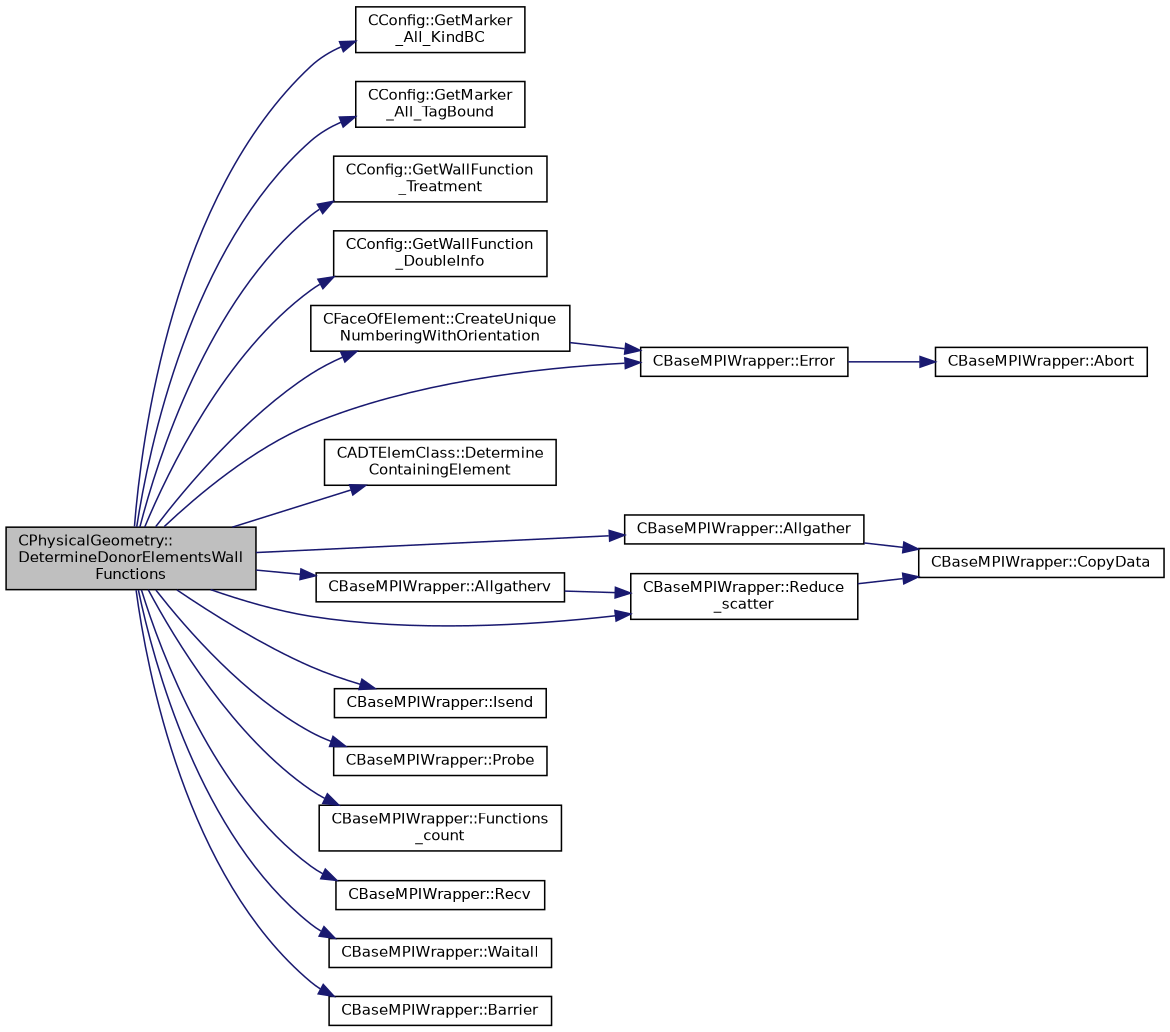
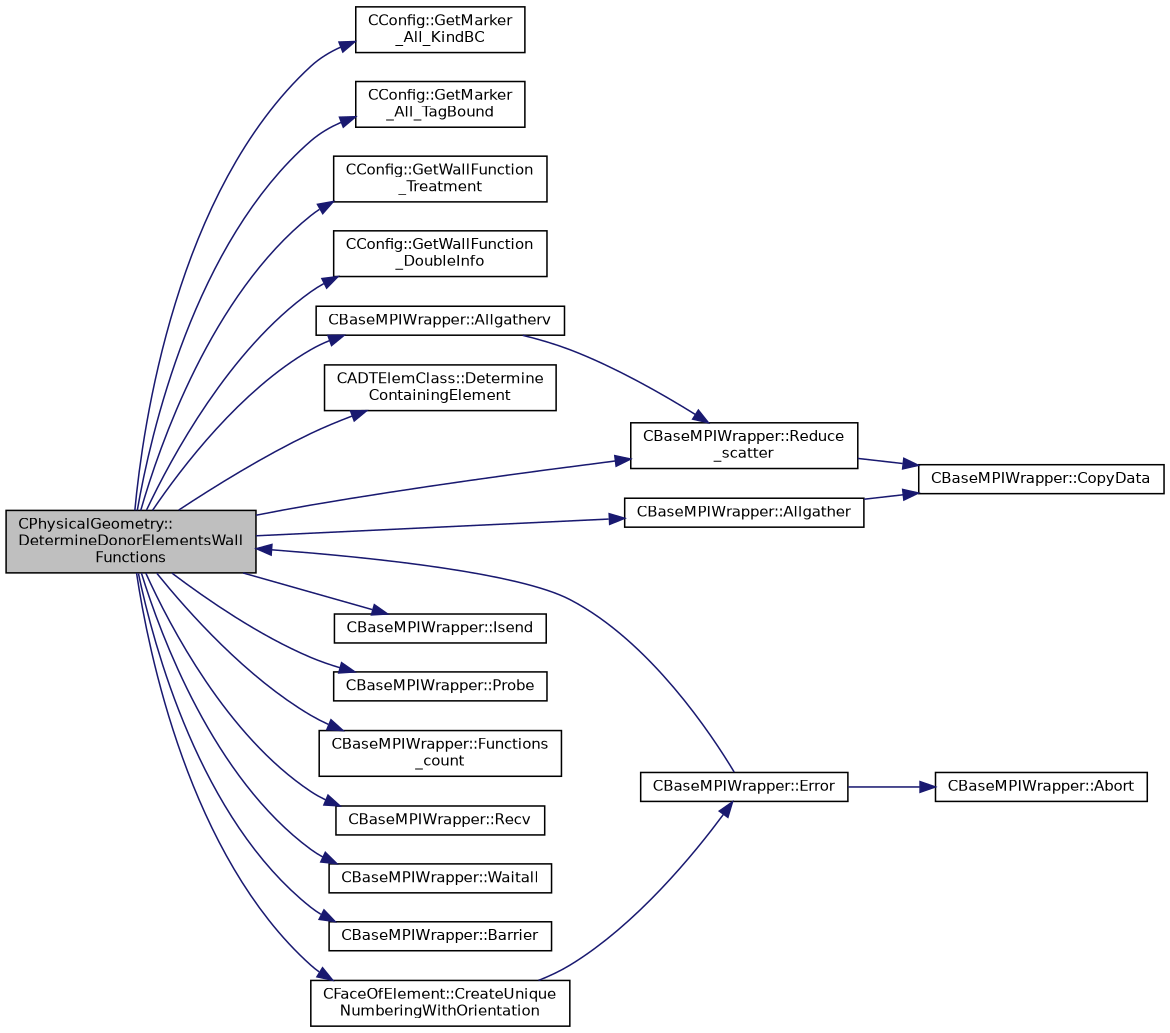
edge "CPhysicalGeometry:: DetermineDonorElementsWall Functions" -> "CBaseMPIWrapper::Error": reversed
